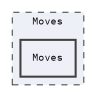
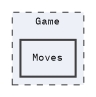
cluster "Moves": label "Moves" -> "Game"
